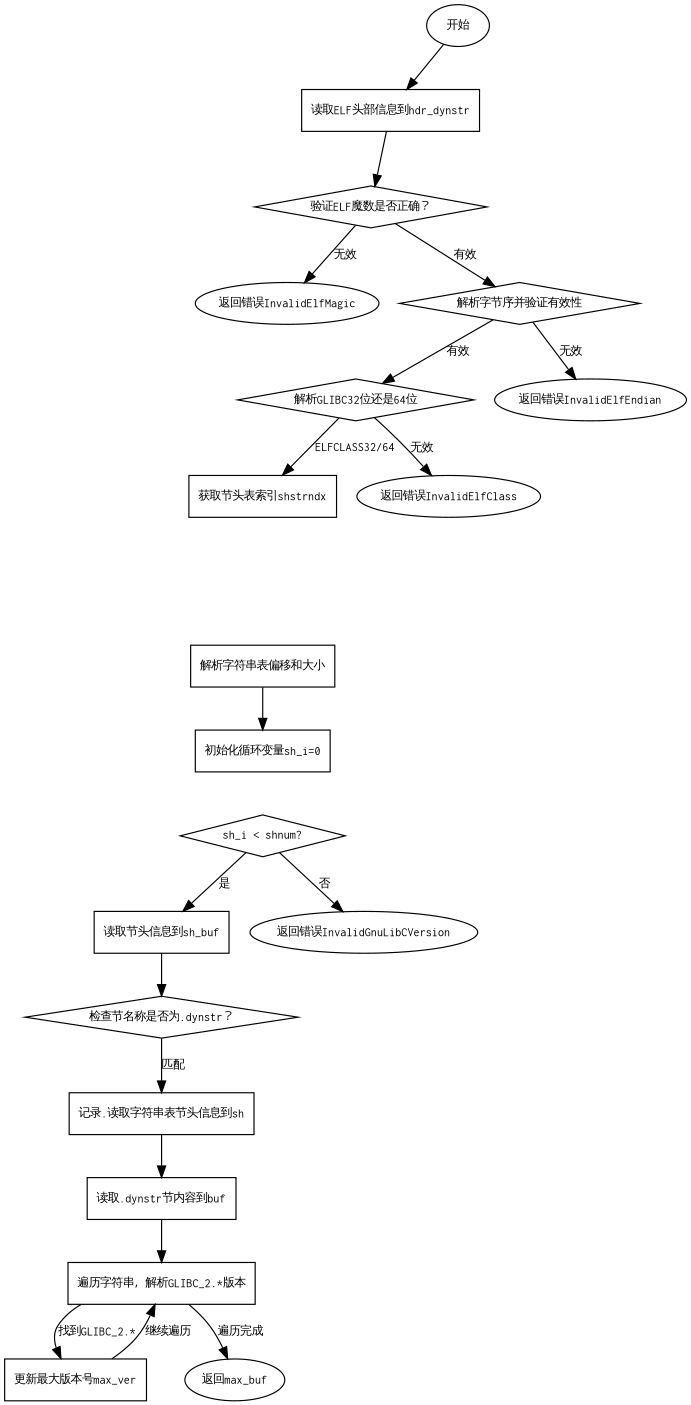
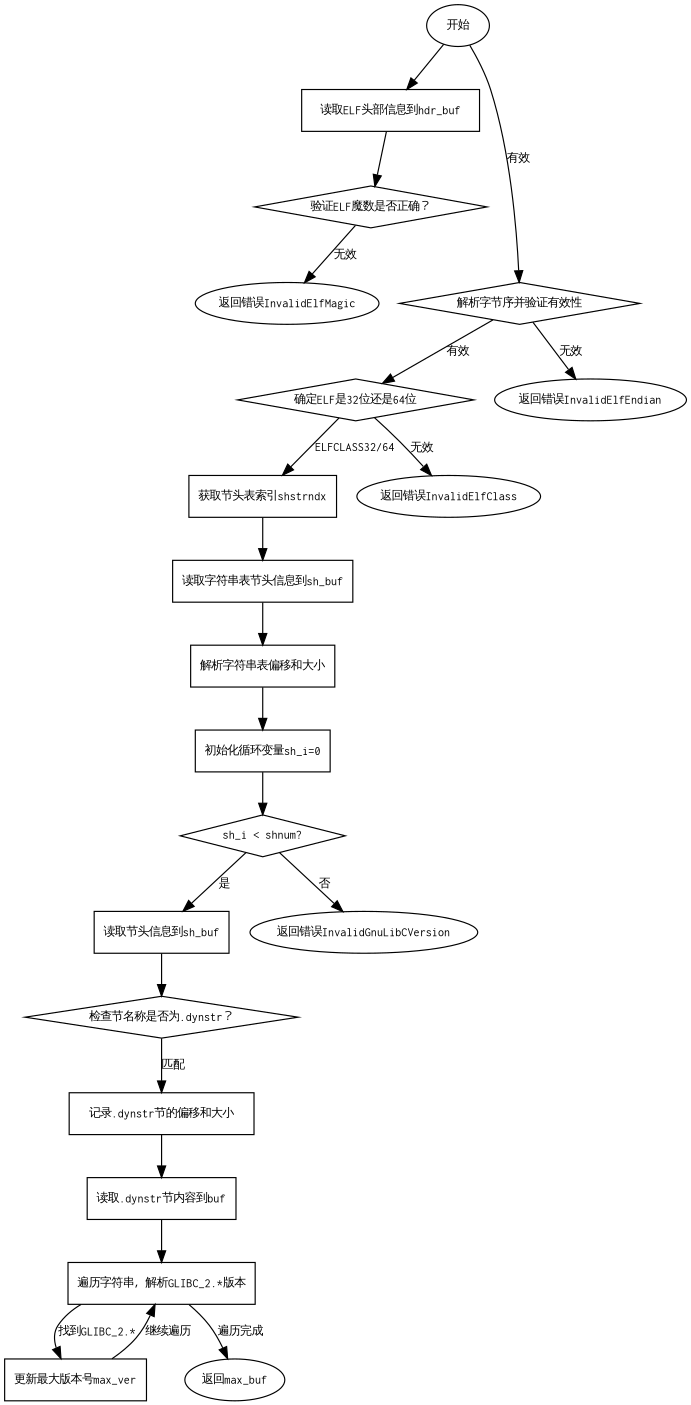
node "读取ELF头部信息到hdr_dynstr": label "读取ELF头部信息到hdr_dynstr" -> "读取ELF头部信息到hdr_buf"
edge "验证ELF魔数是否正确？" -> "解析字节序并验证有效性": now "开始" -> "解析字节序并验证有效性"
node "解析GLIBC32位还是64位": label "解析GLIBC32位还是64位" -> "确定ELF是32位还是64位"
node "读取字符串表节头信息到sh_buf": added
edge "初始化循环变量sh_i=0" -> "sh_i < shnum?": added
node "记录.读取字符串表节头信息到sh": label "记录.读取字符串表节头信息到sh" -> "记录.dynstr节的偏移和大小"
